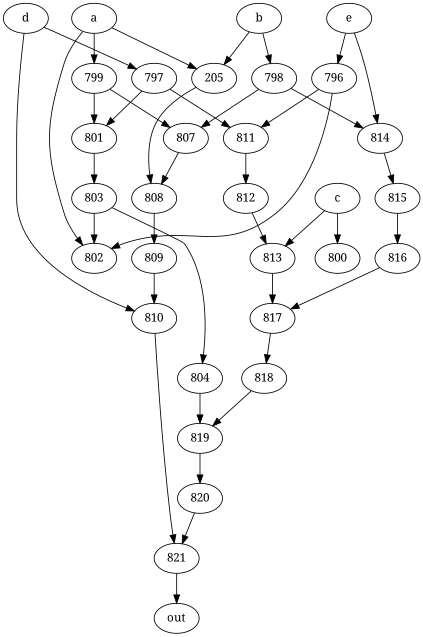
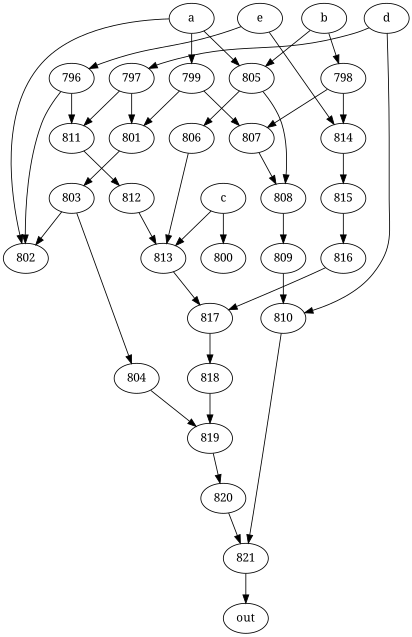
node "205": label "205" -> "805"
node "806": added
